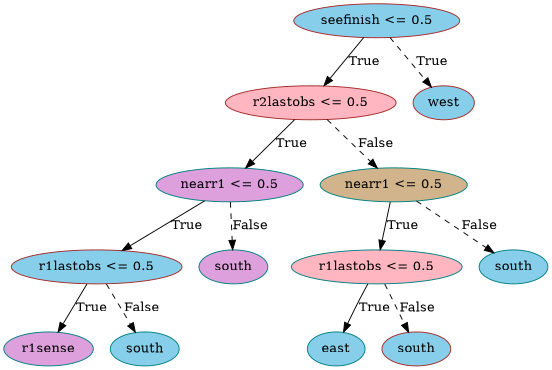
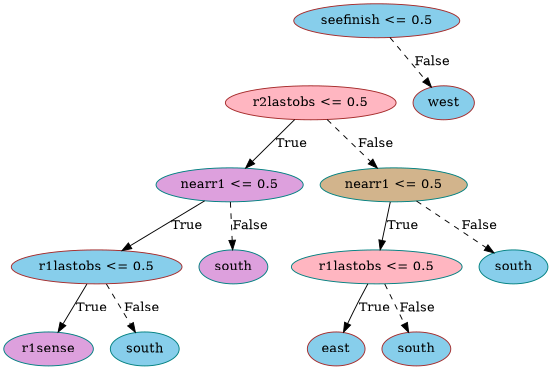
edge "seefinish <= 0.5" -> "r2lastobs <= 0.5": removed, label "True"
edge "seefinish <= 0.5" -> "west": label "True" -> "False"
node "east": color teal -> brown
